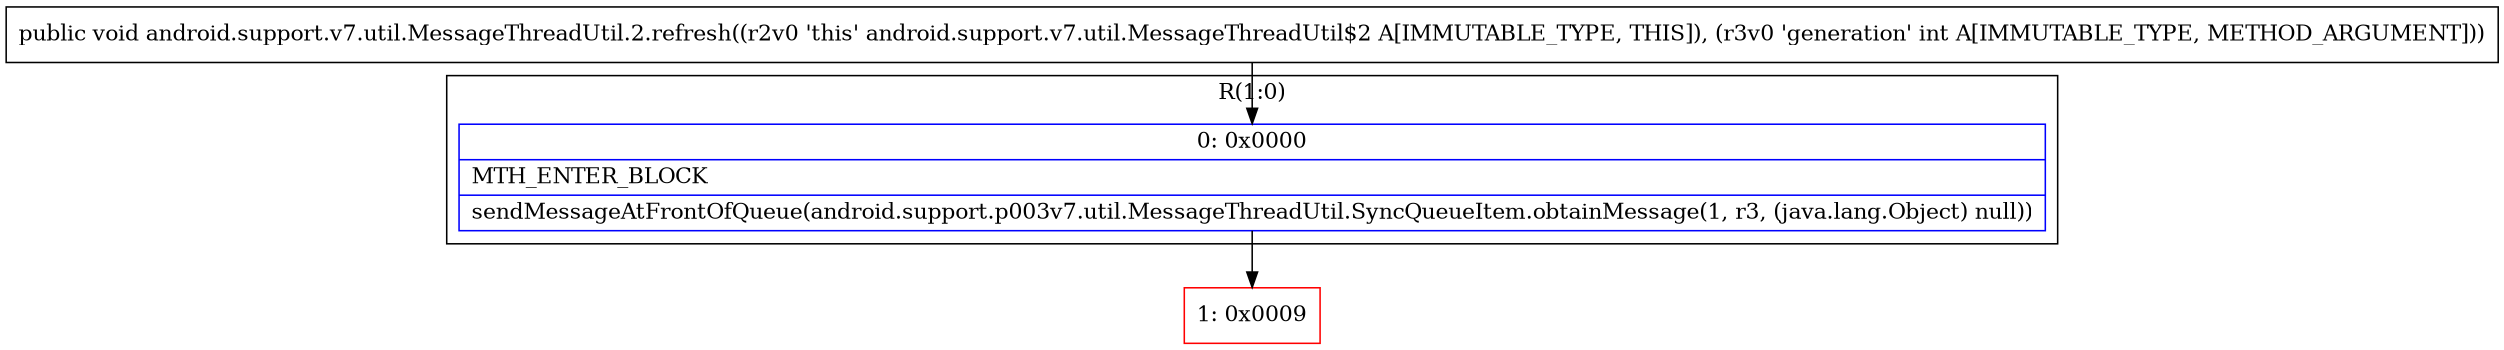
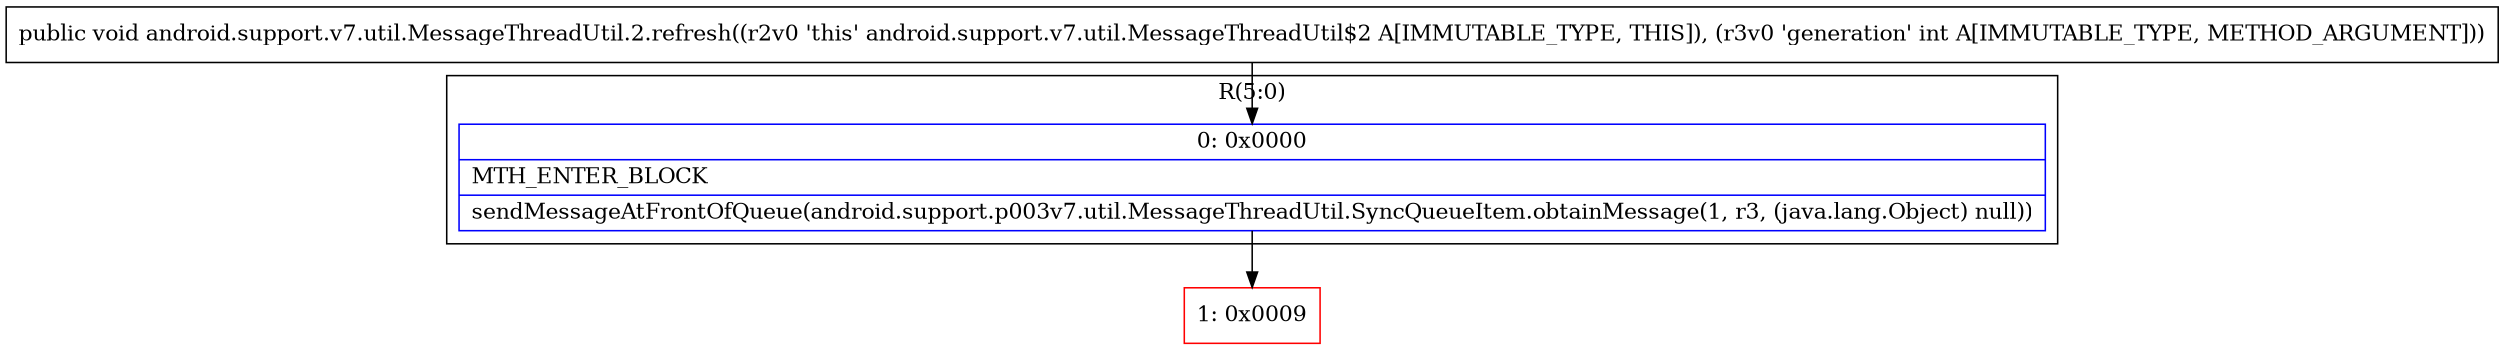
cluster "R(1:0)": label "R(1:0)" -> "R(5:0)"
